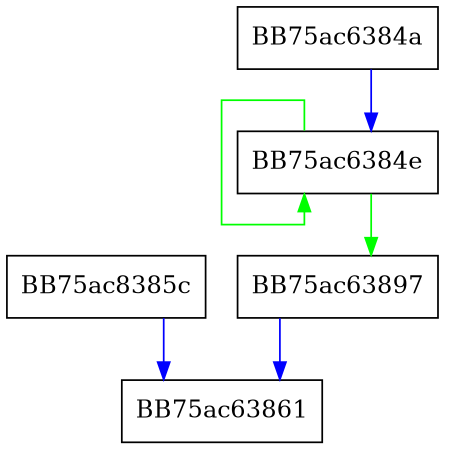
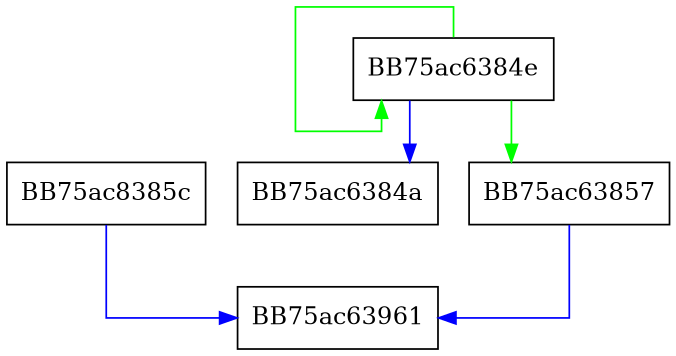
edge "BB75ac6384a" -> "BB75ac6384e": reversed
node "BB75ac63897": label "BB75ac63897" -> "BB75ac63857"
node "BB75ac63861": label "BB75ac63861" -> "BB75ac63961"
